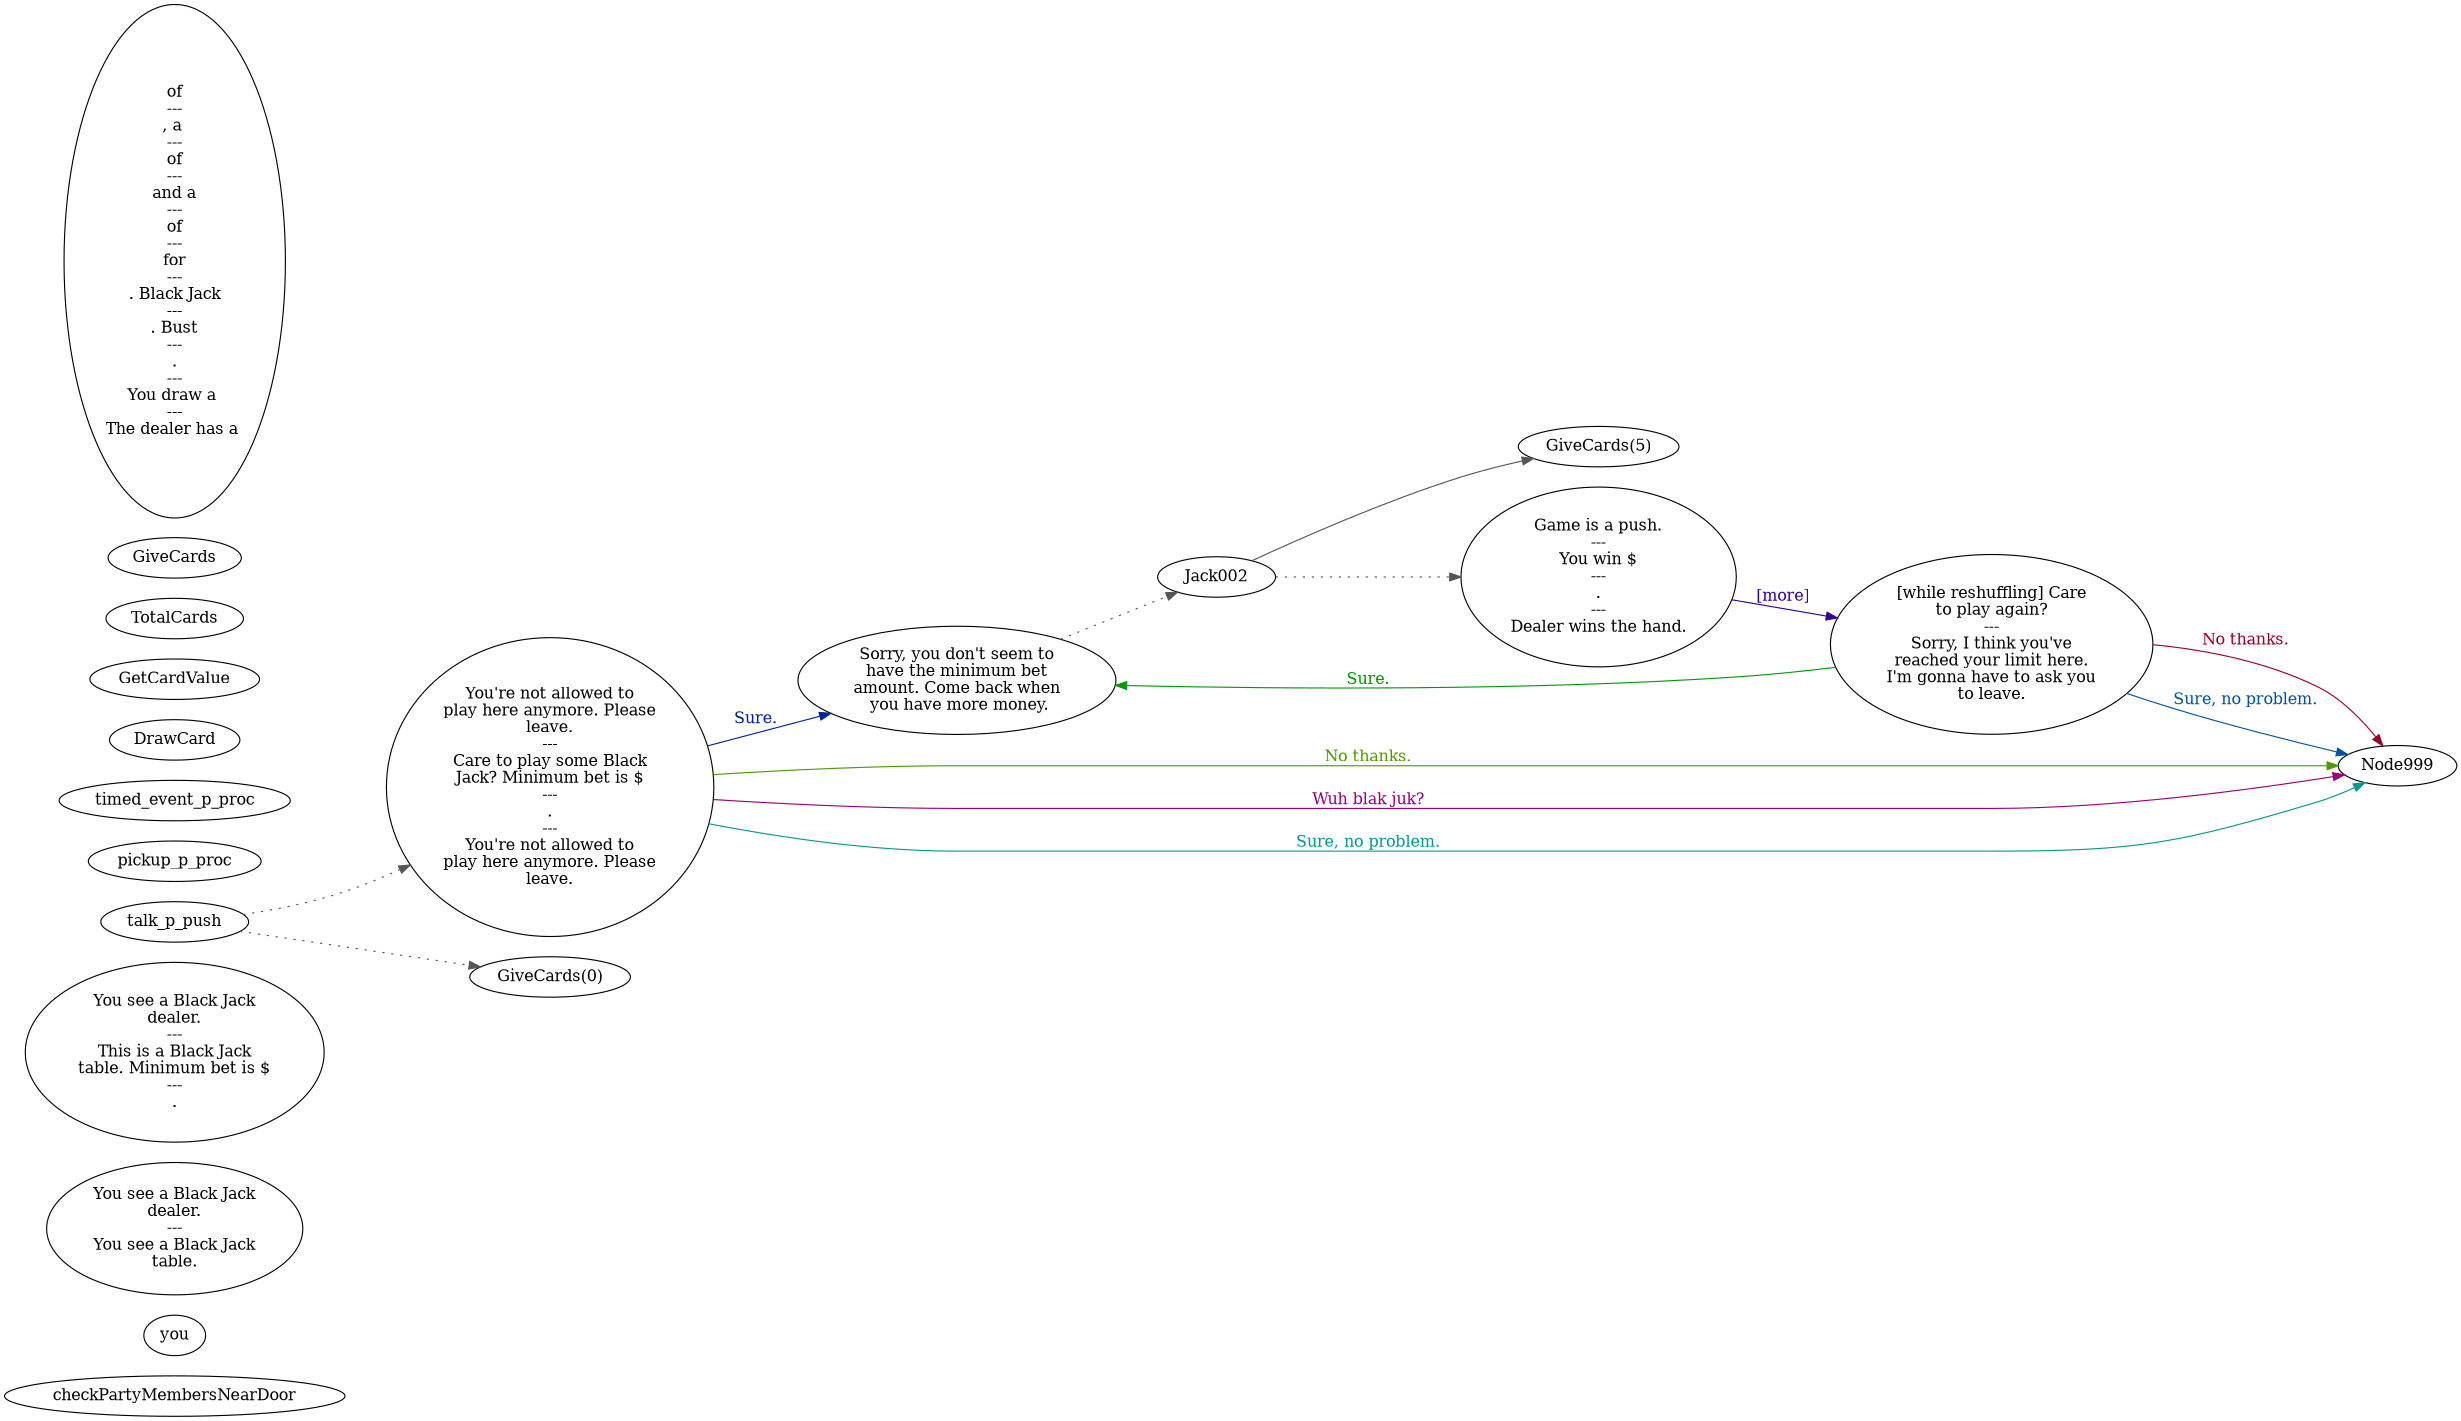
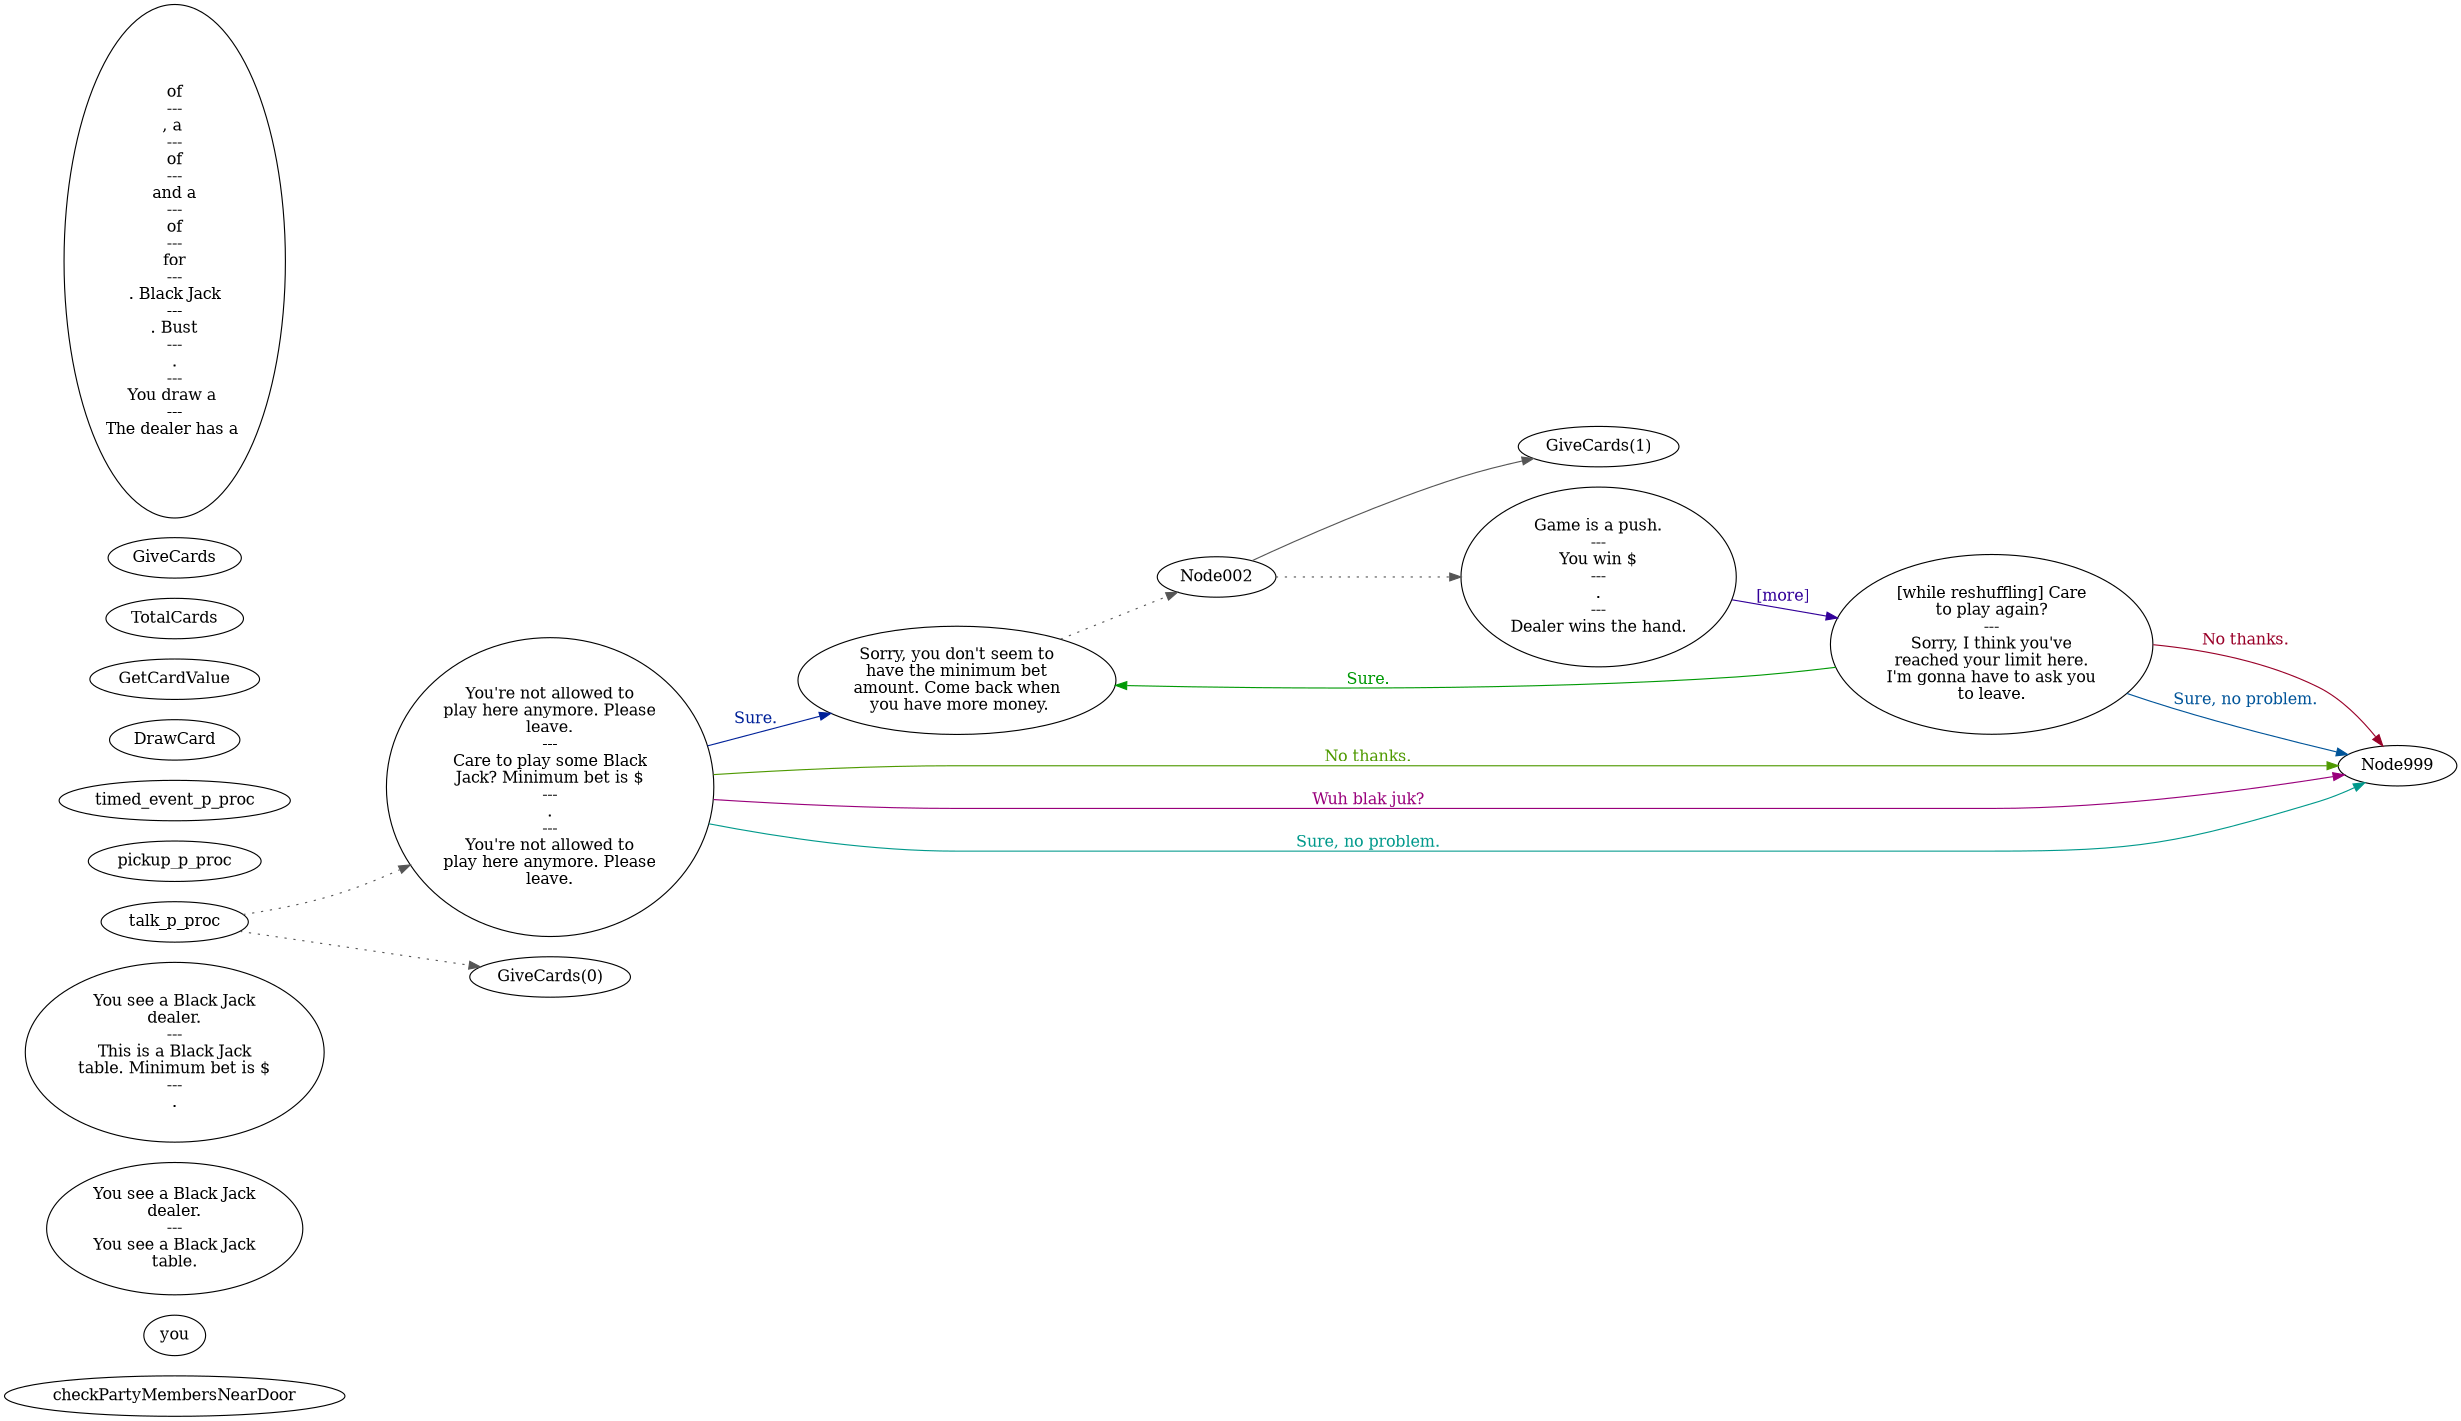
node "GiveCards(5)": label "GiveCards(5)" -> "GiveCards(1)"
node "Jack002": label "Jack002" -> "Node002"
node "talk_p_push": label "talk_p_push" -> "talk_p_proc"
